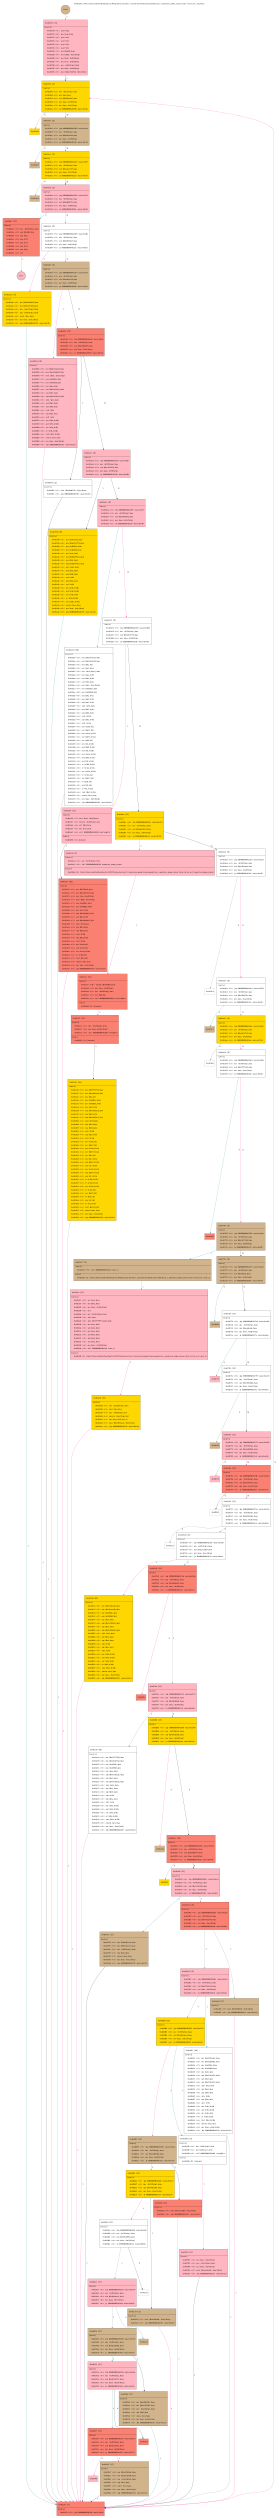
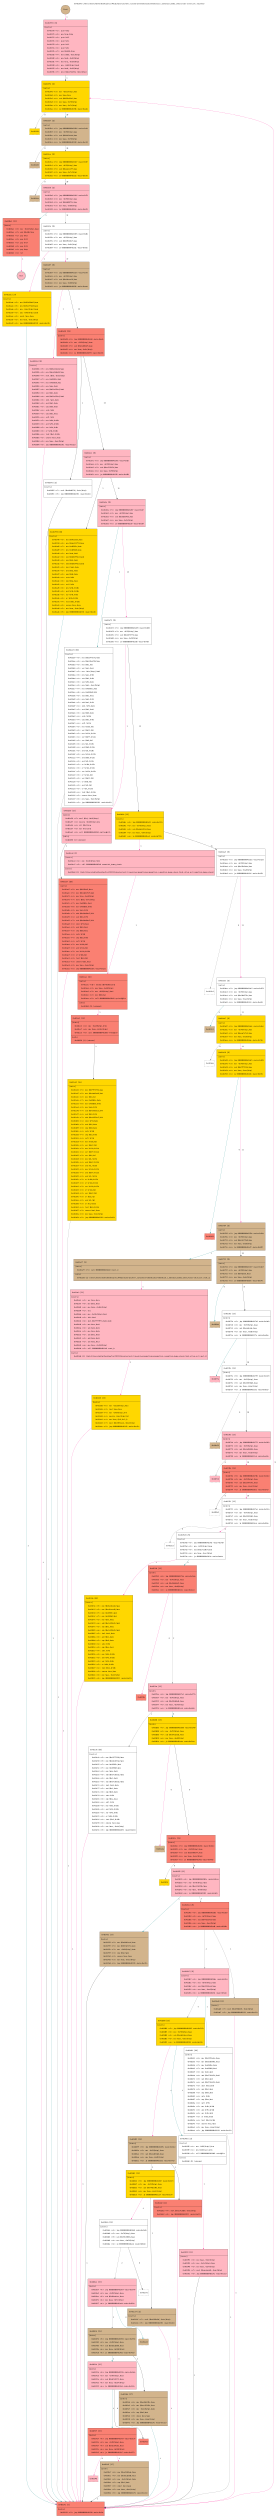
node "0x4016f0 [25]": fillcolor white -> gold
